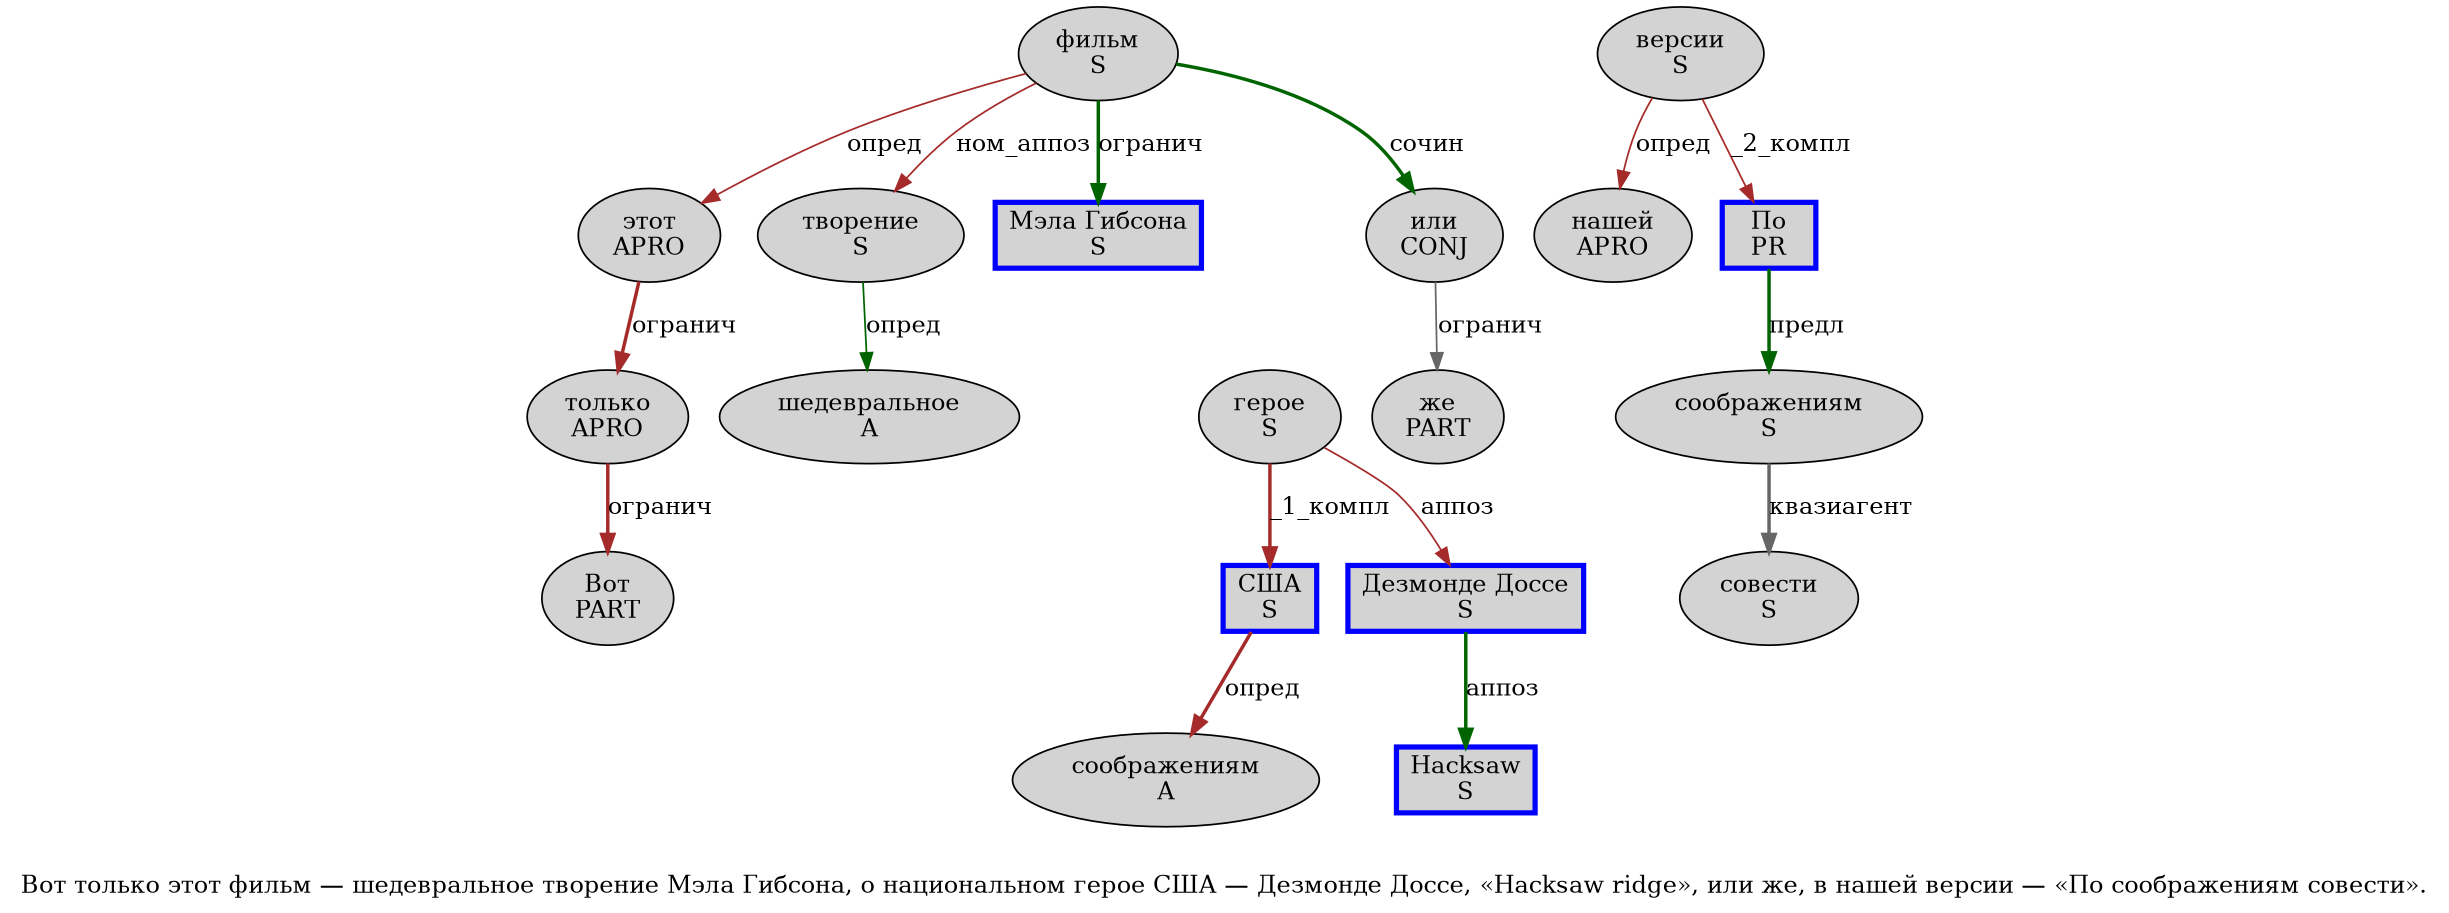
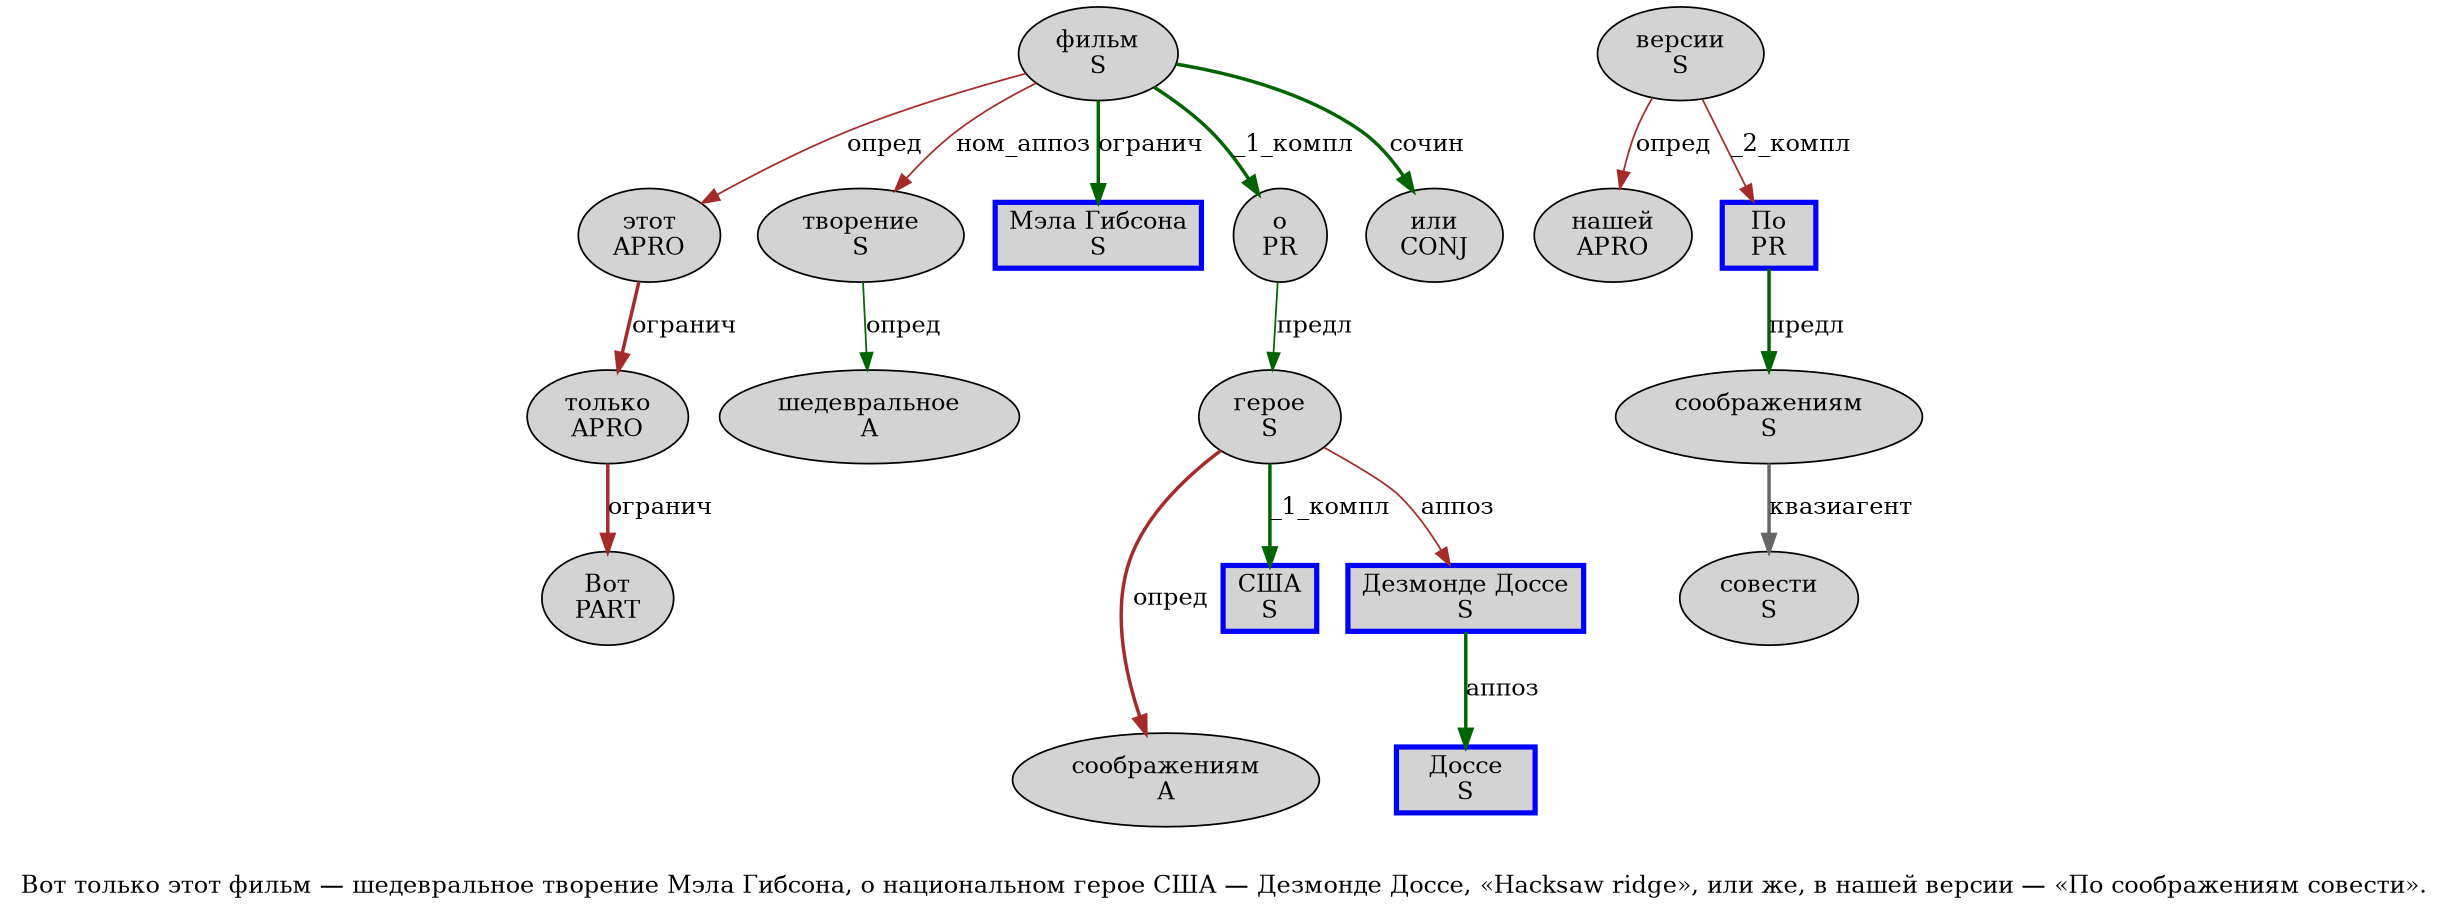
node "о PR": added
node "же PART": removed
edge "герое S" -> "США S": color brown -> darkgreen
edge "США S" -> "соображениям A": now "герое S" -> "соображениям A"
node "Hacksaw S": label "Hacksaw S" -> "Доссе S"
